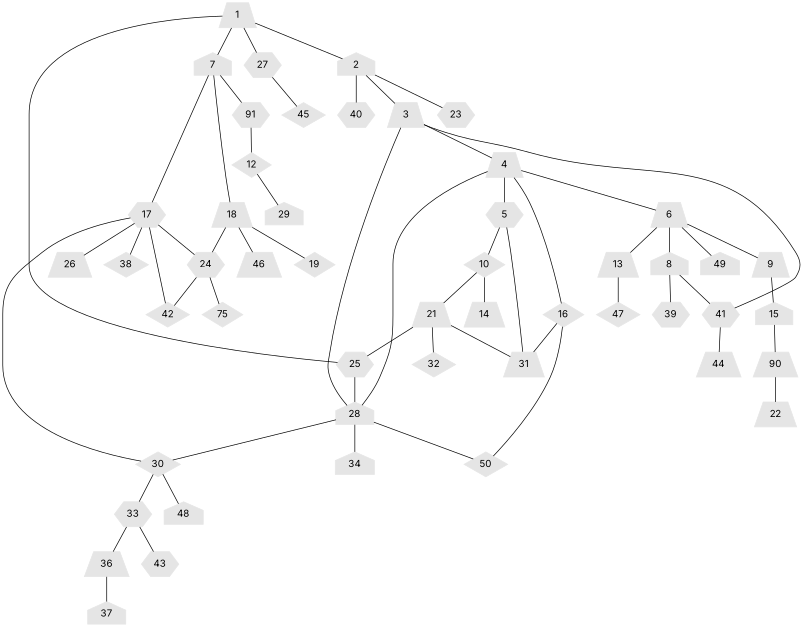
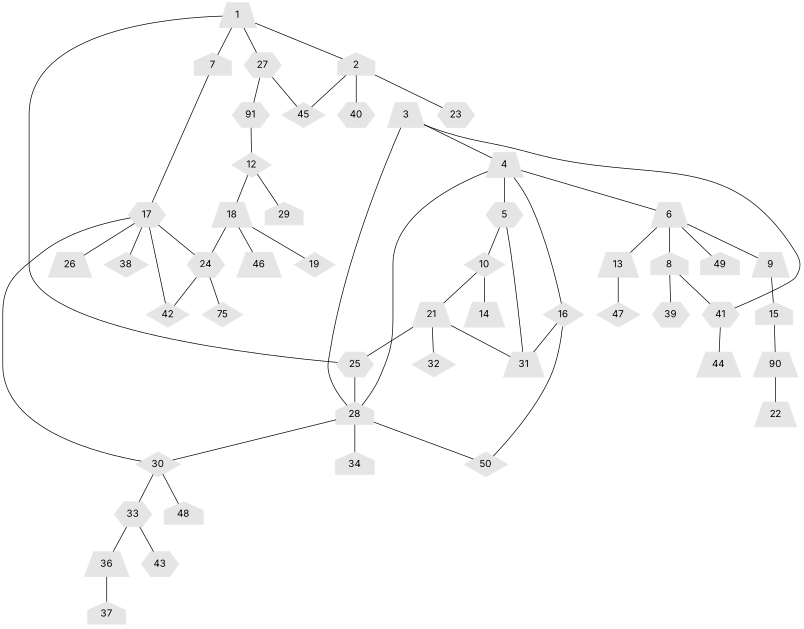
edge "7" -- "91": now "27" -- "91"
edge "2" -- "3": now "2" -- "45"
edge "7" -- "18": now "12" -- "18"
